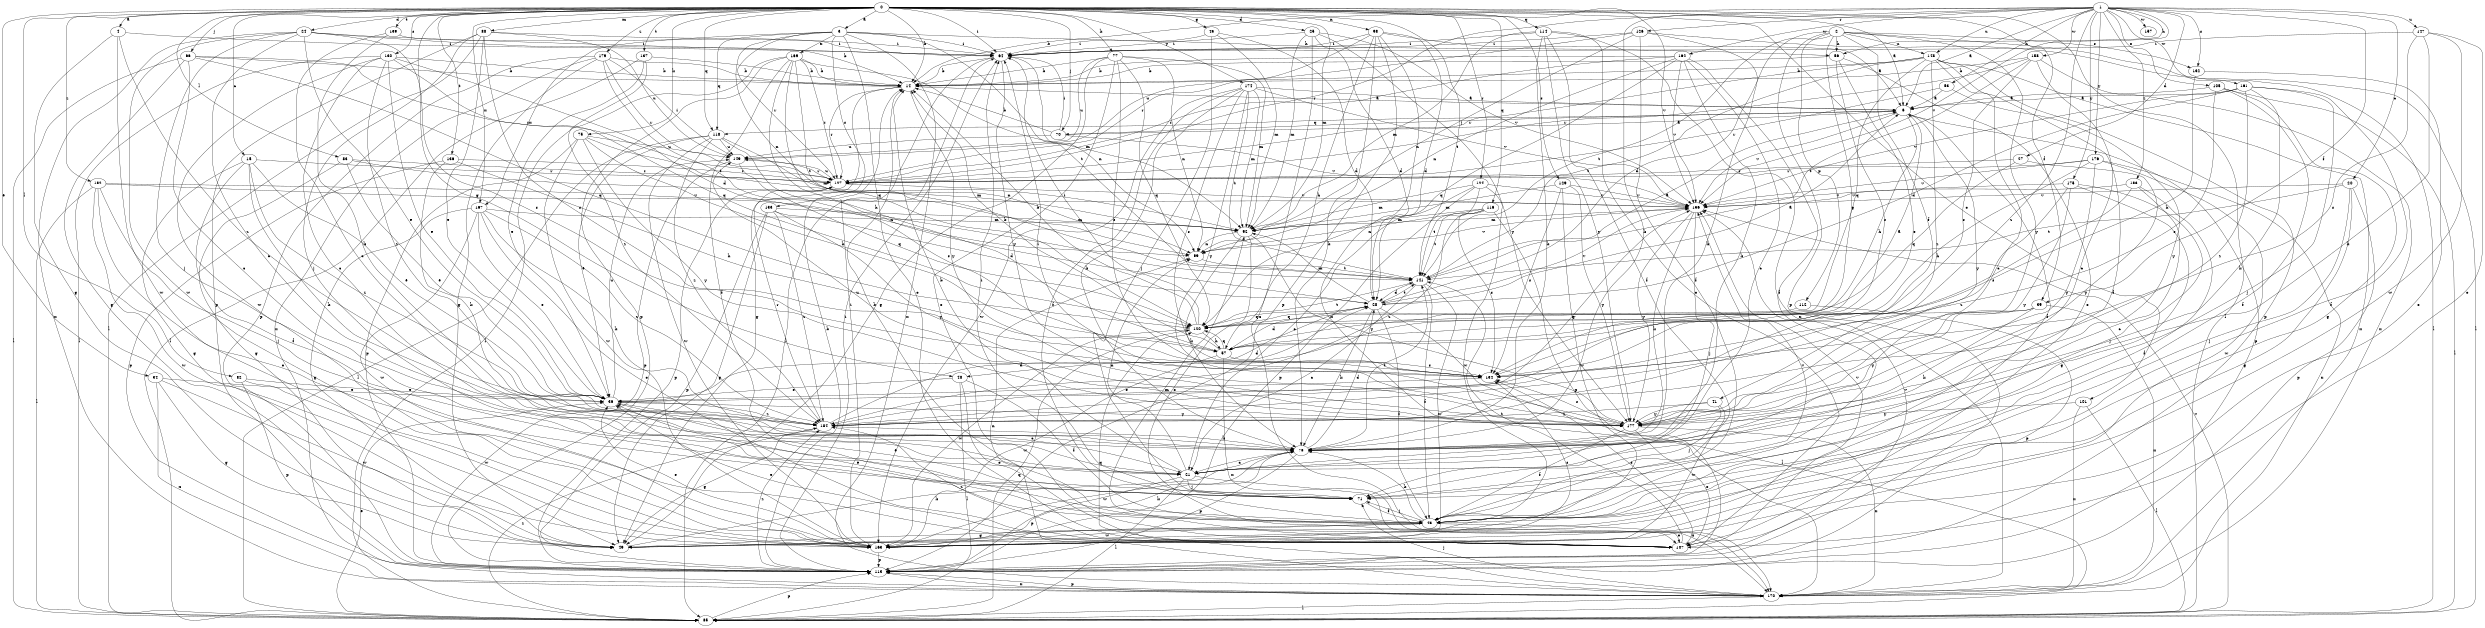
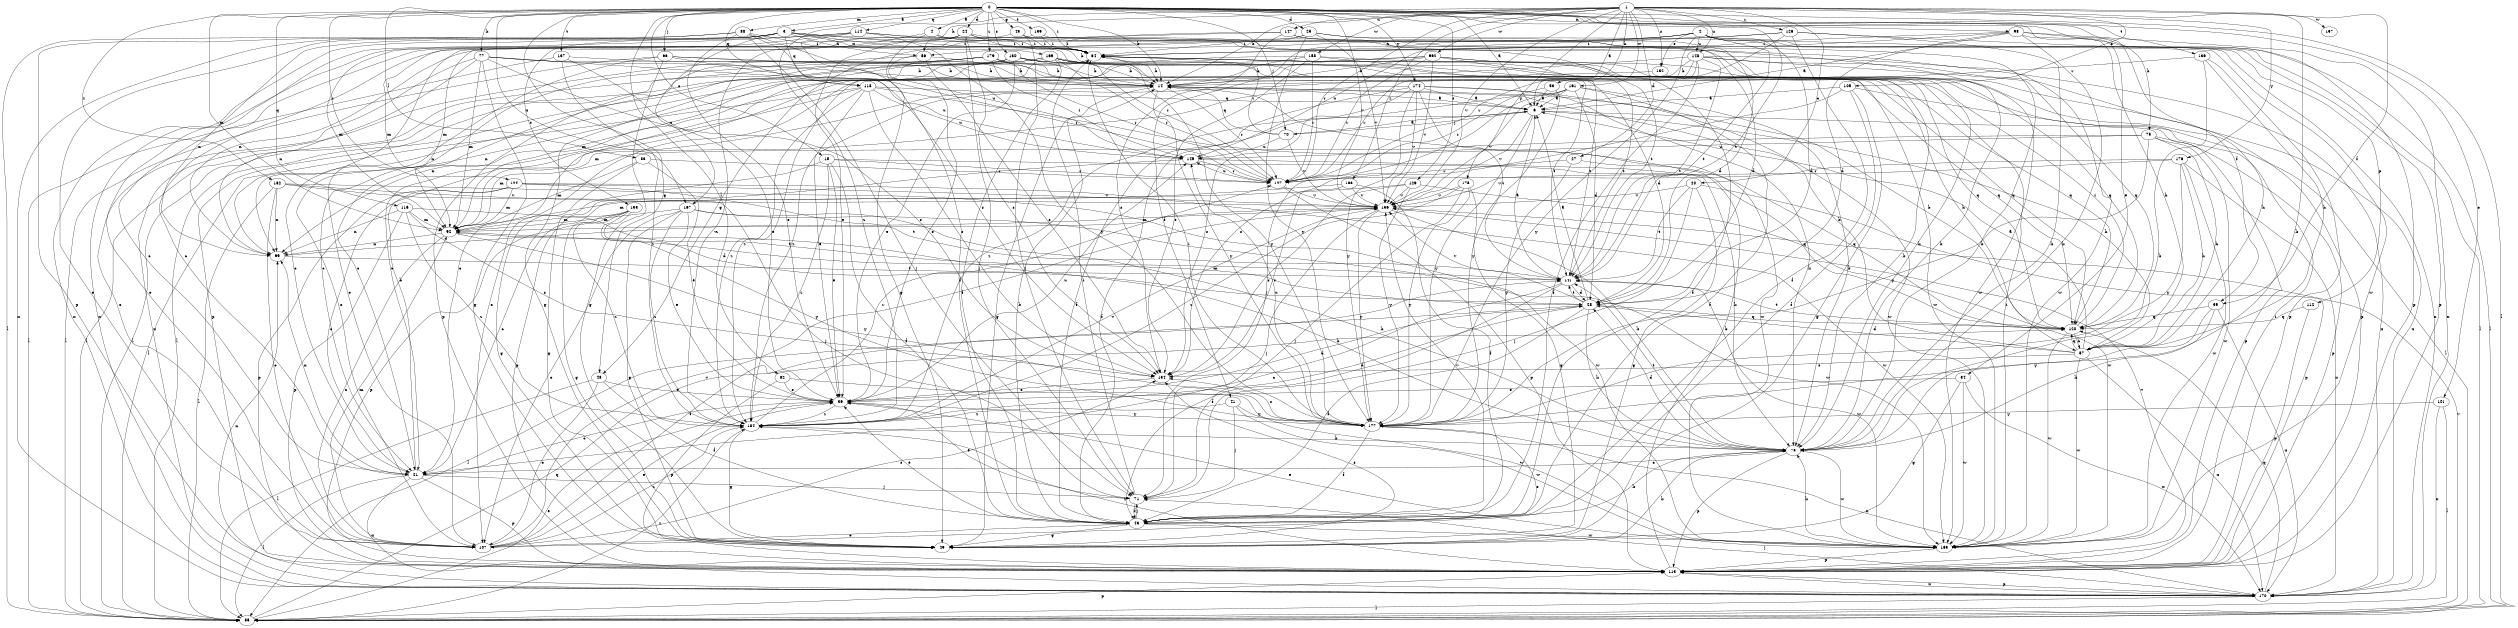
node "162": label "162" -> "962"
edge "70" -> "14": label "b" -> "q"
edge "6" -> "118": reversed
edge "136" -> "127": now "136" -> "14"
